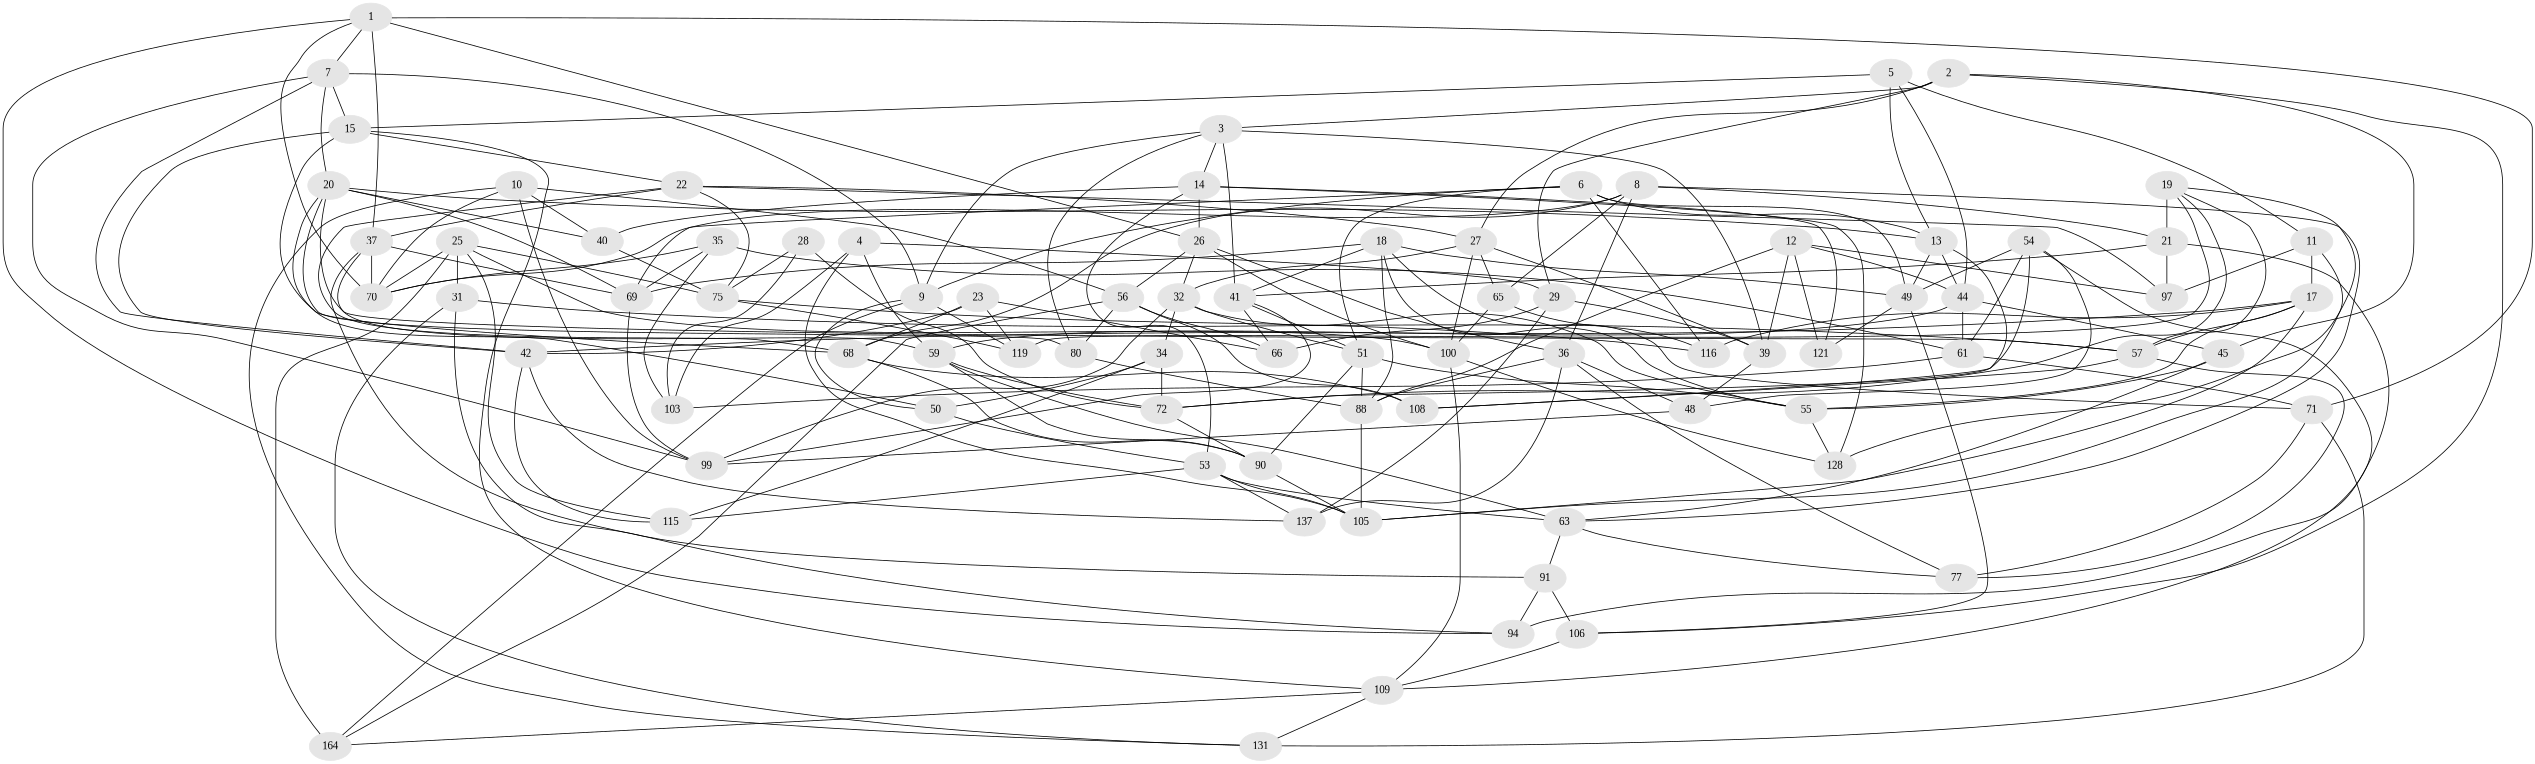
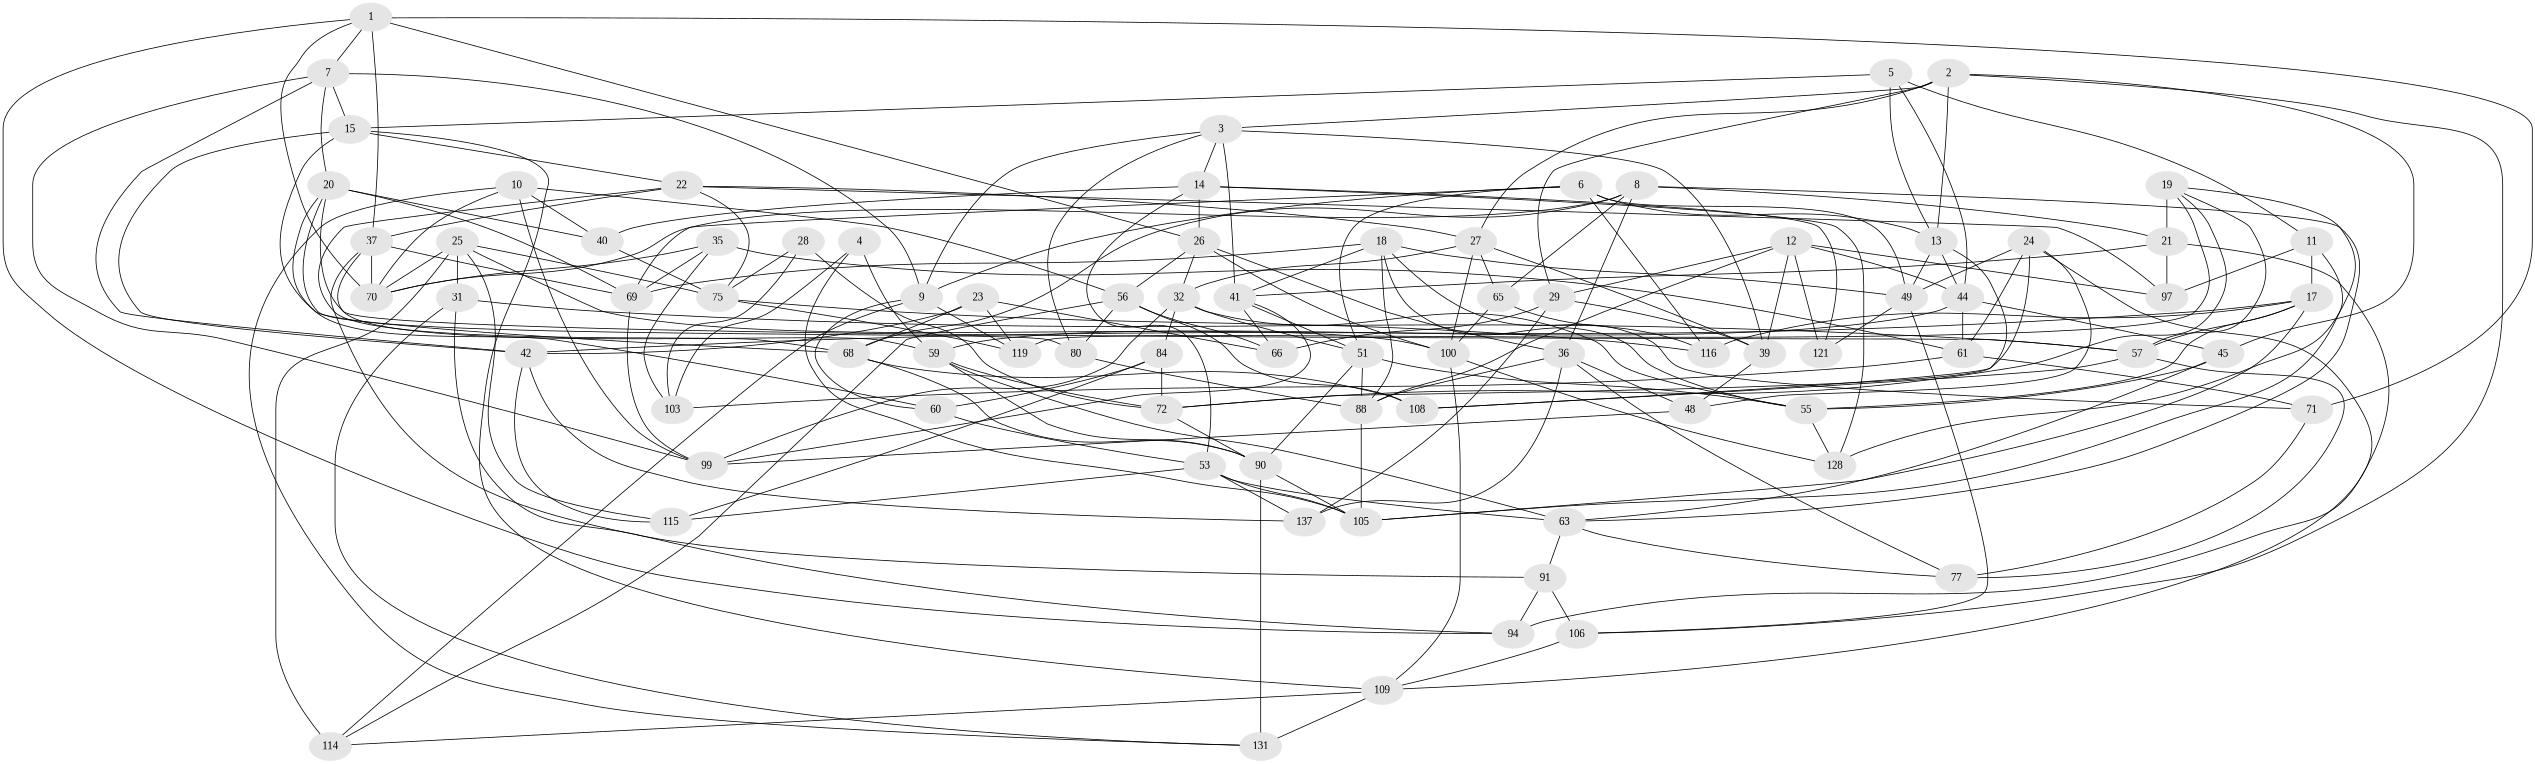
edge "20" -- "13": now "2" -- "13"
node "54": label "54" -> "24"
edge "4" -- "29": now "12" -- "29"
node "34": label "34" -> "84"
node "50": label "50" -> "60"
edge "71" -- "131": now "90" -- "131"
node "164": label "164" -> "114"
